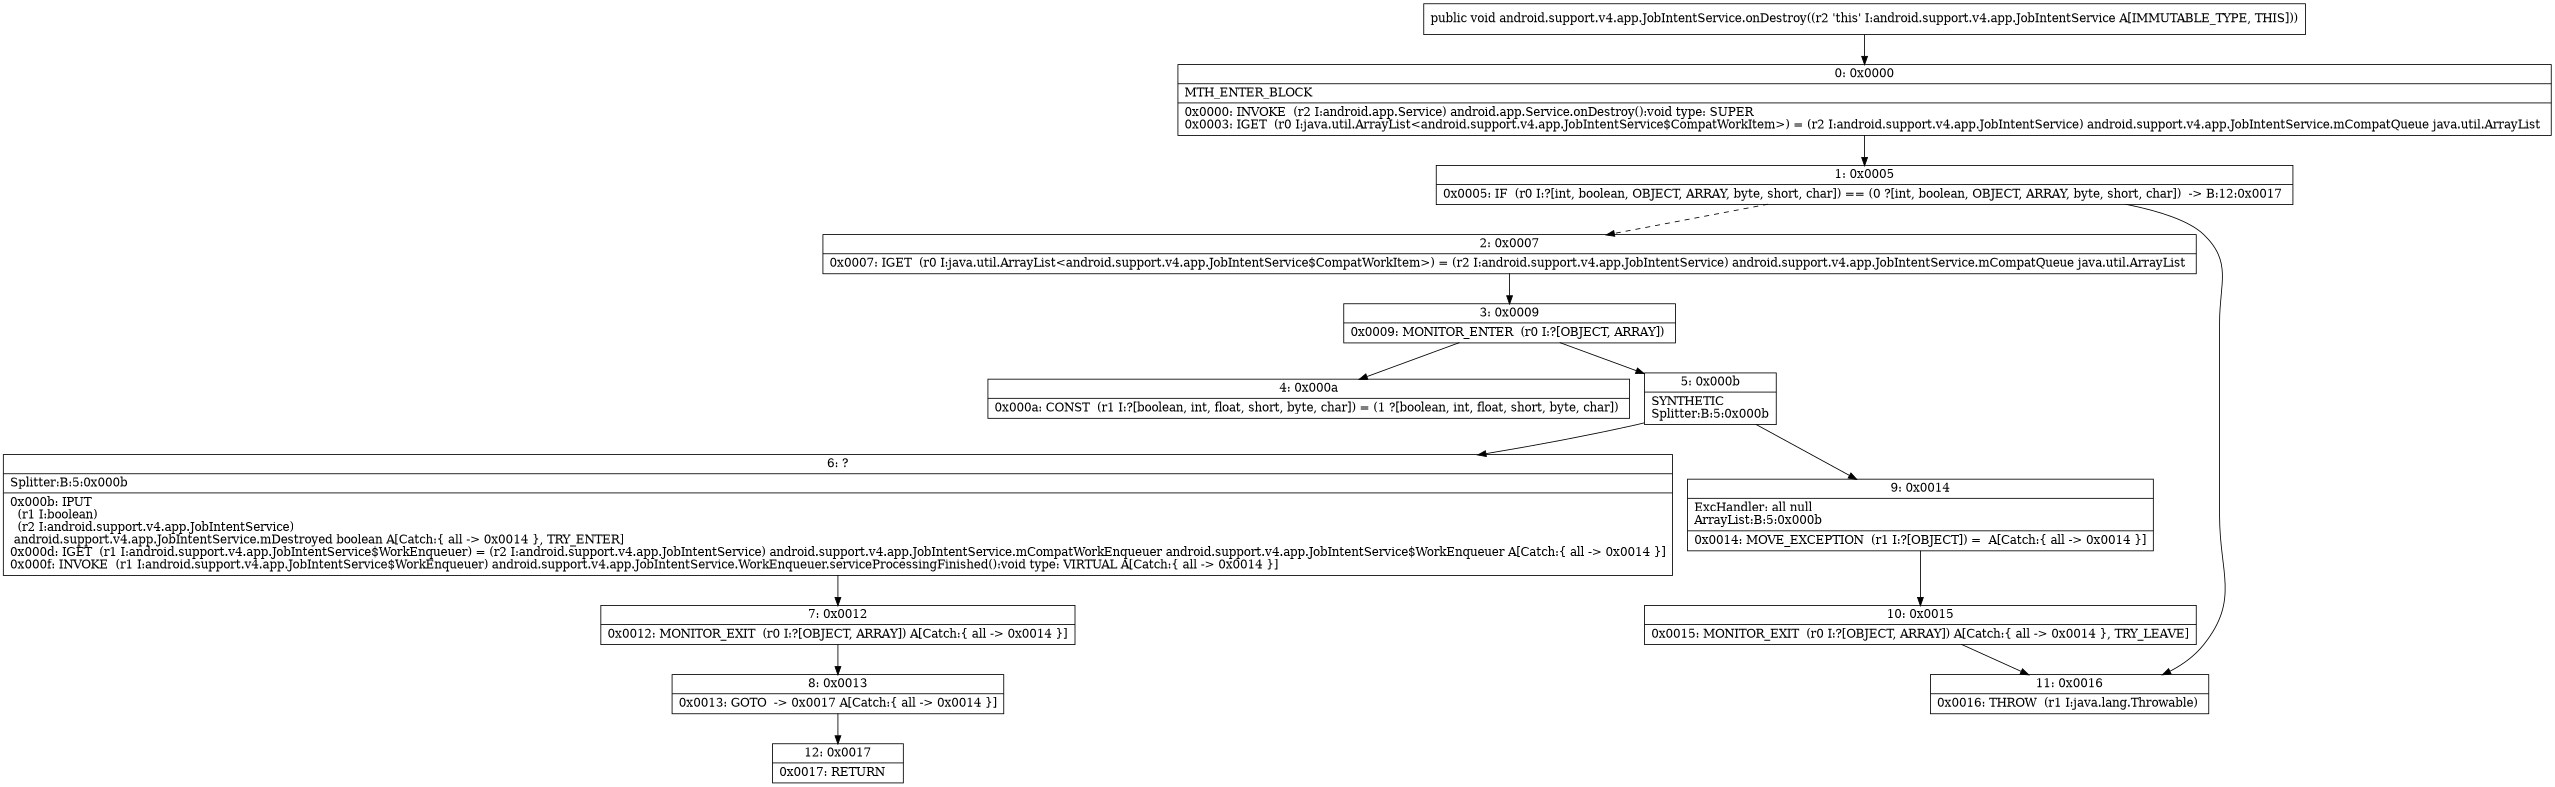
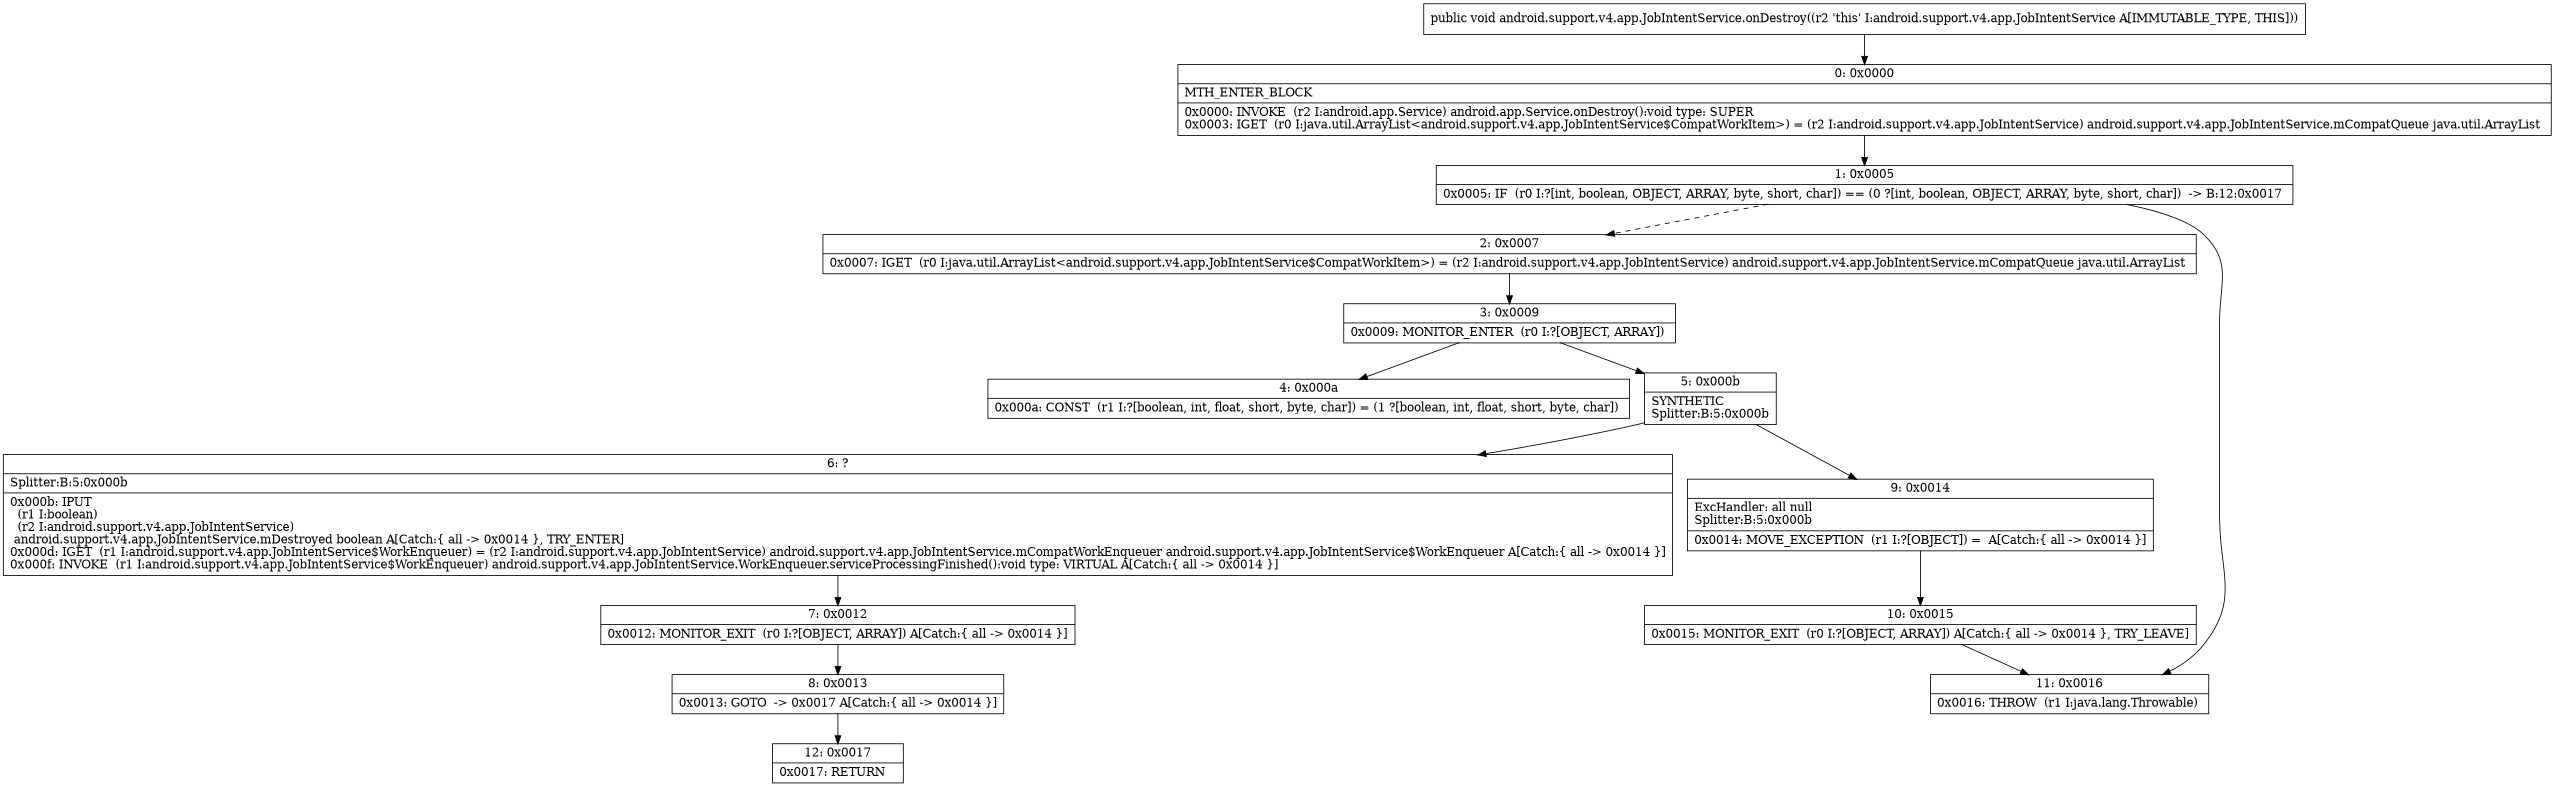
node "9: 0x0014": text "ArrayList:B:5:0x000b" -> "Splitter:B:5:0x000b"
